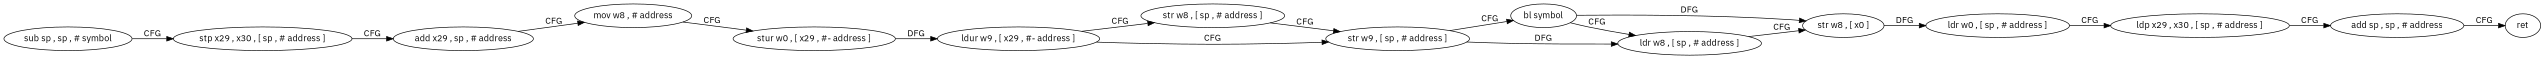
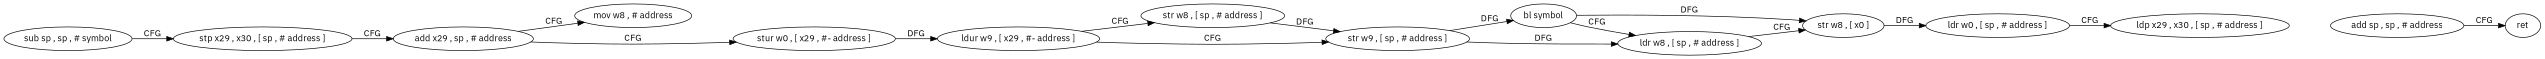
edge "str w9 , [ sp , # address ]" -> "bl symbol": label "CFG" -> "DFG"
edge "str w8 , [ sp , # address ]" -> "str w9 , [ sp , # address ]": label "CFG" -> "DFG"
edge "mov w8 , # address" -> "stur w0 , [ x29 , #- address ]": now "add x29 , sp , # address" -> "stur w0 , [ x29 , #- address ]"
edge "ldp x29 , x30 , [ sp , # address ]" -> "add sp , sp , # address": removed, label "CFG"
